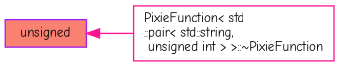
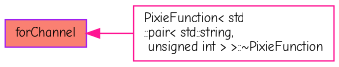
node "unsigned": label "unsigned" -> "forChannel"
